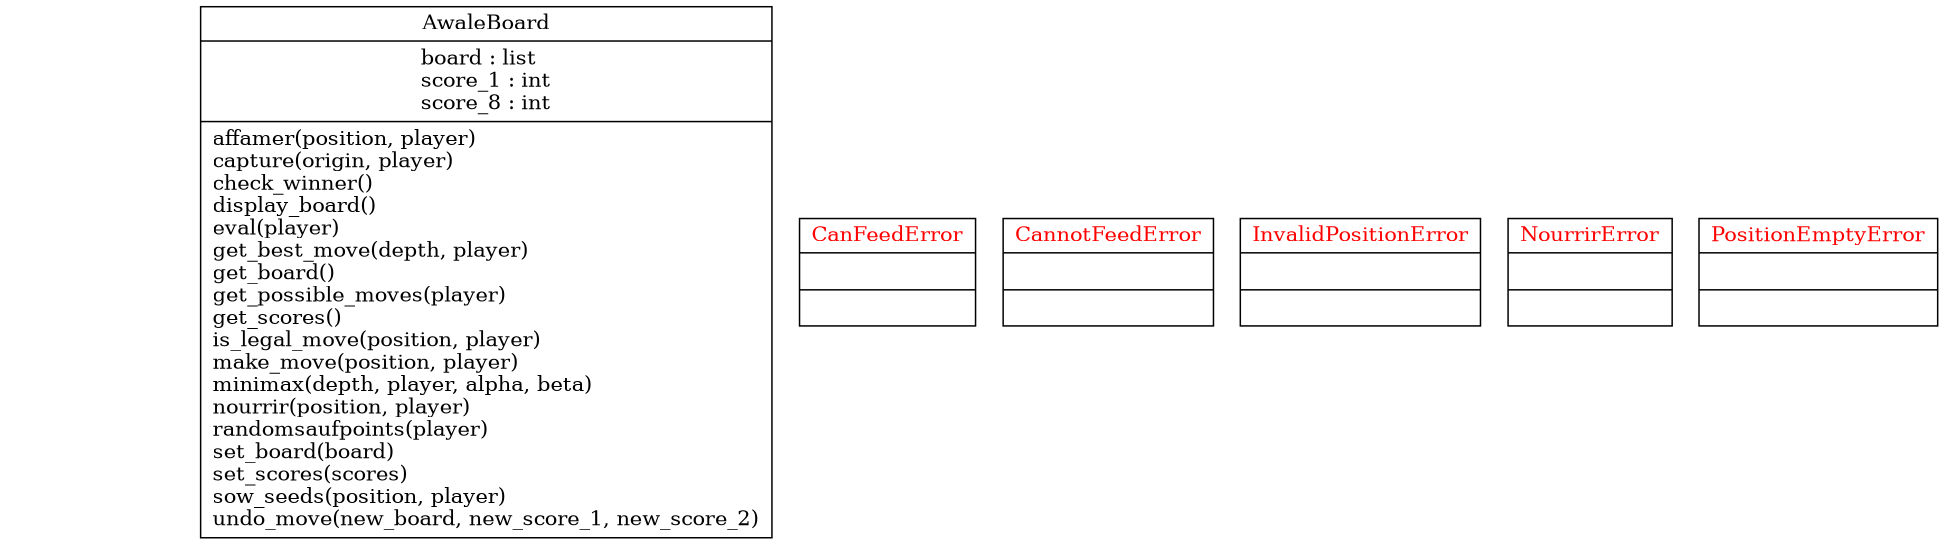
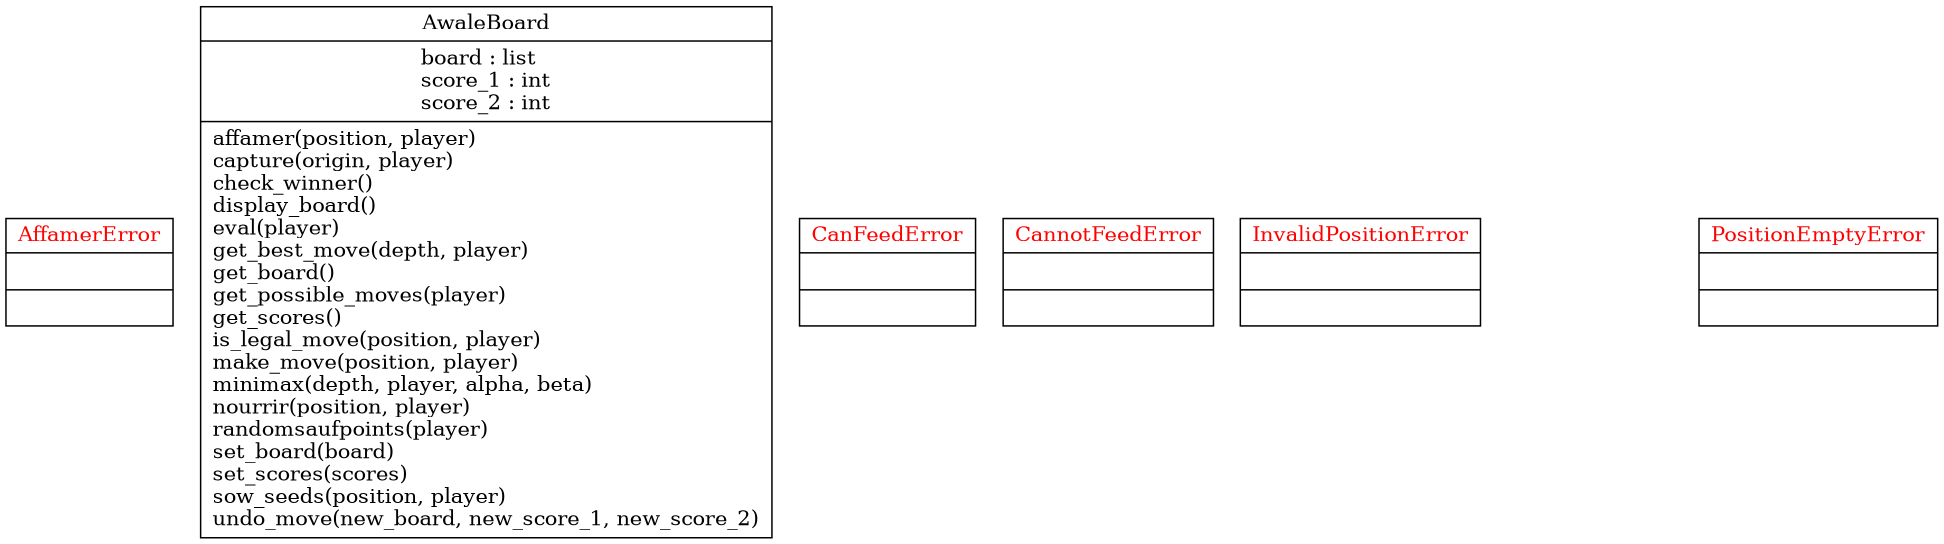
node "AwaleBoard": text "score_8 : int" -> "score_2 : int"
node "AffamerError": added
node "NourrirError": removed
